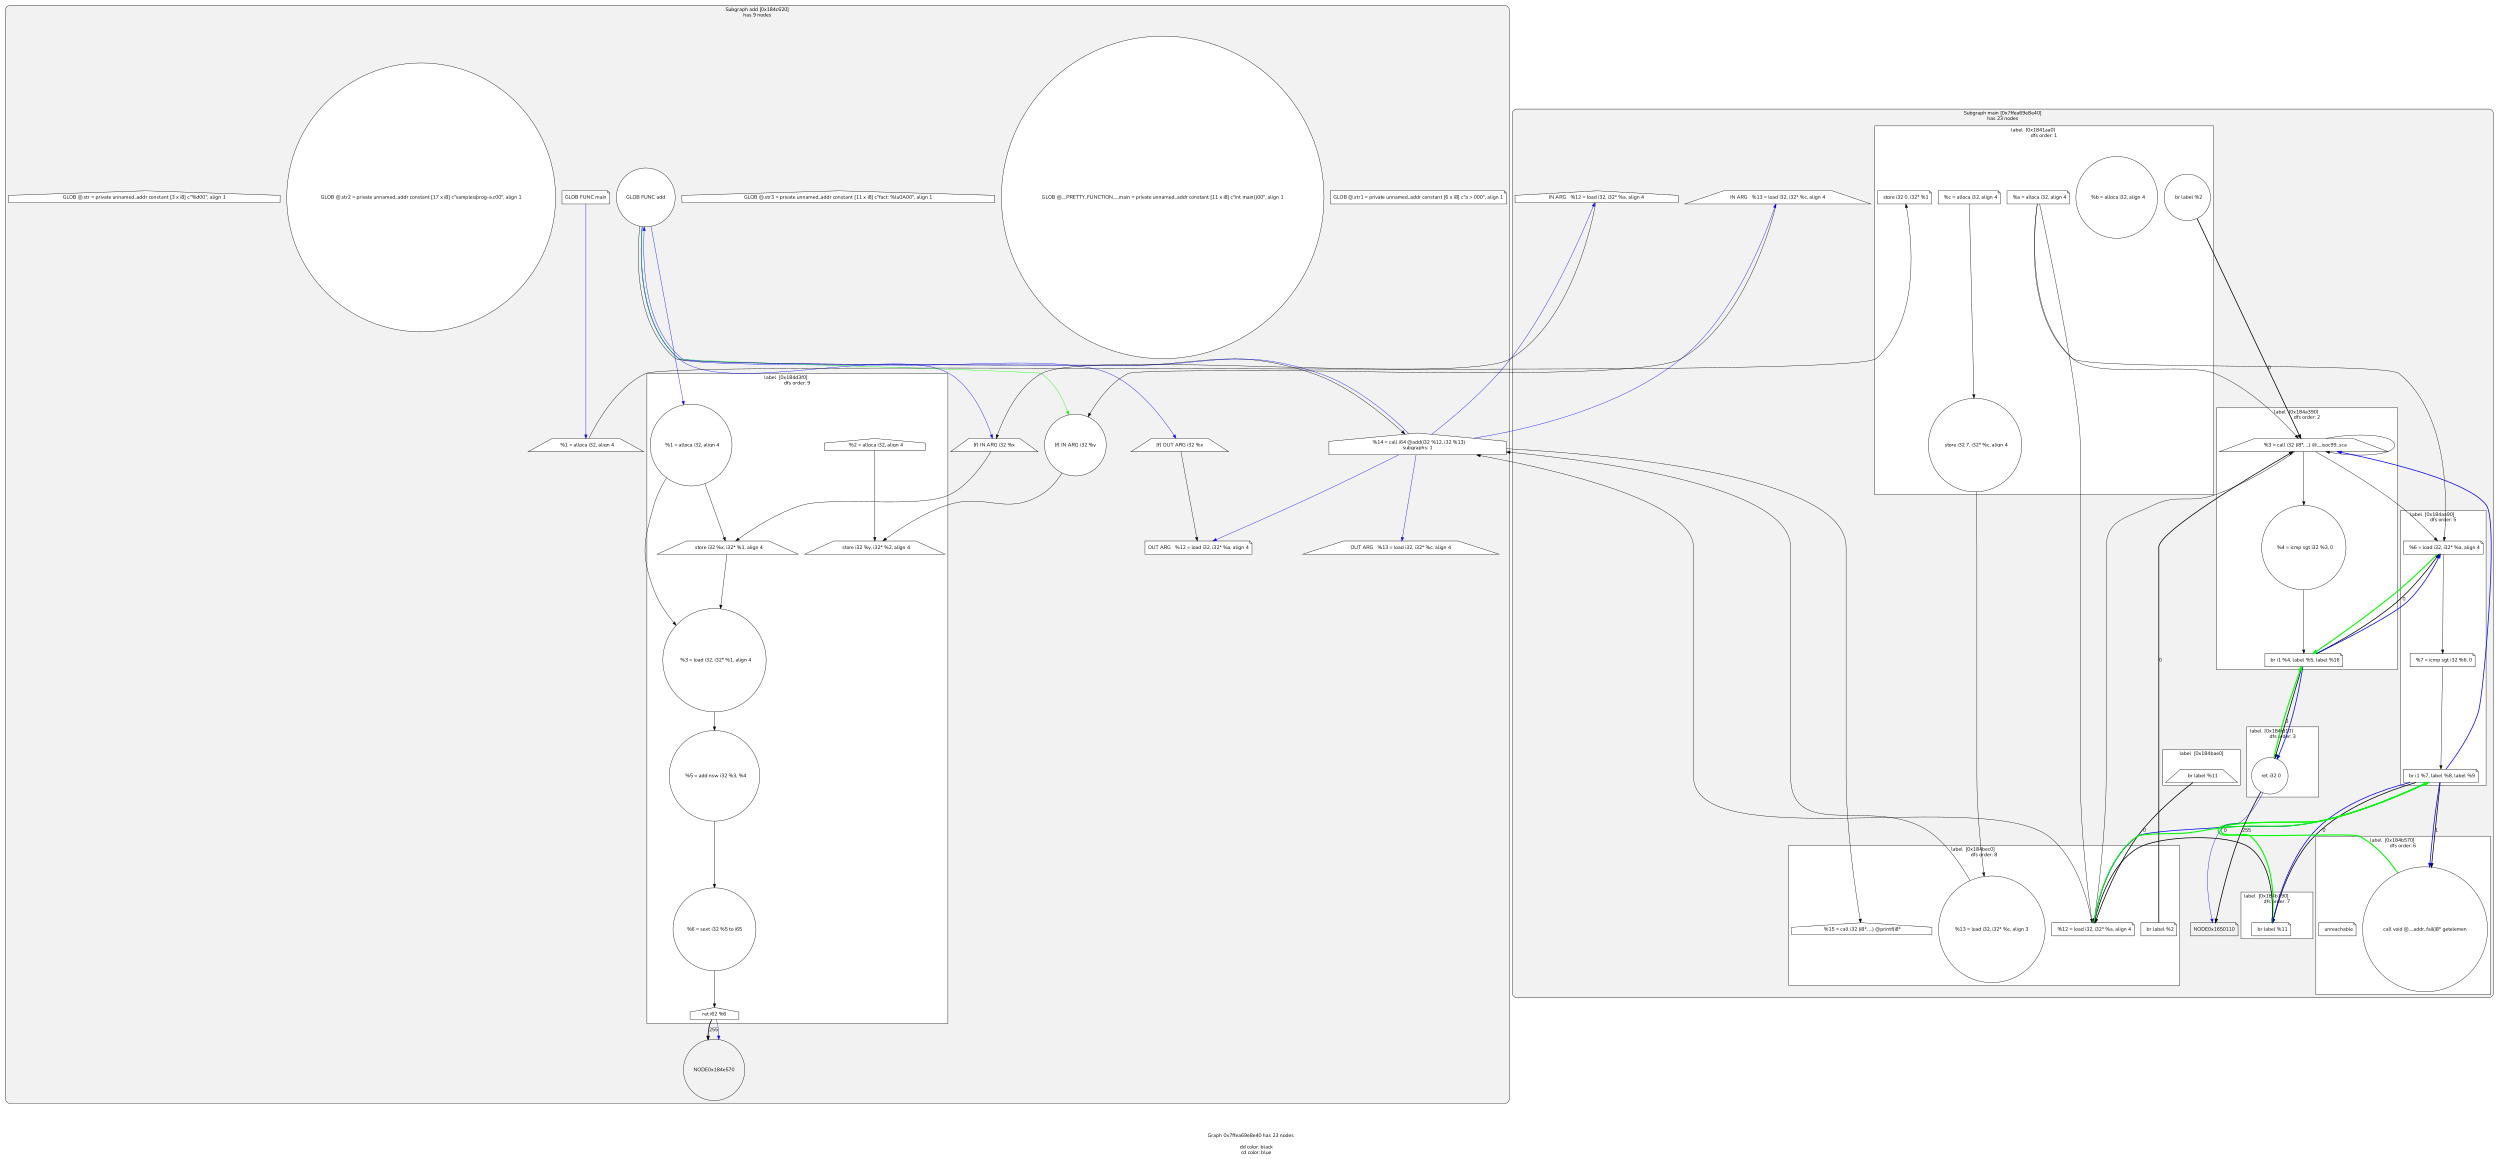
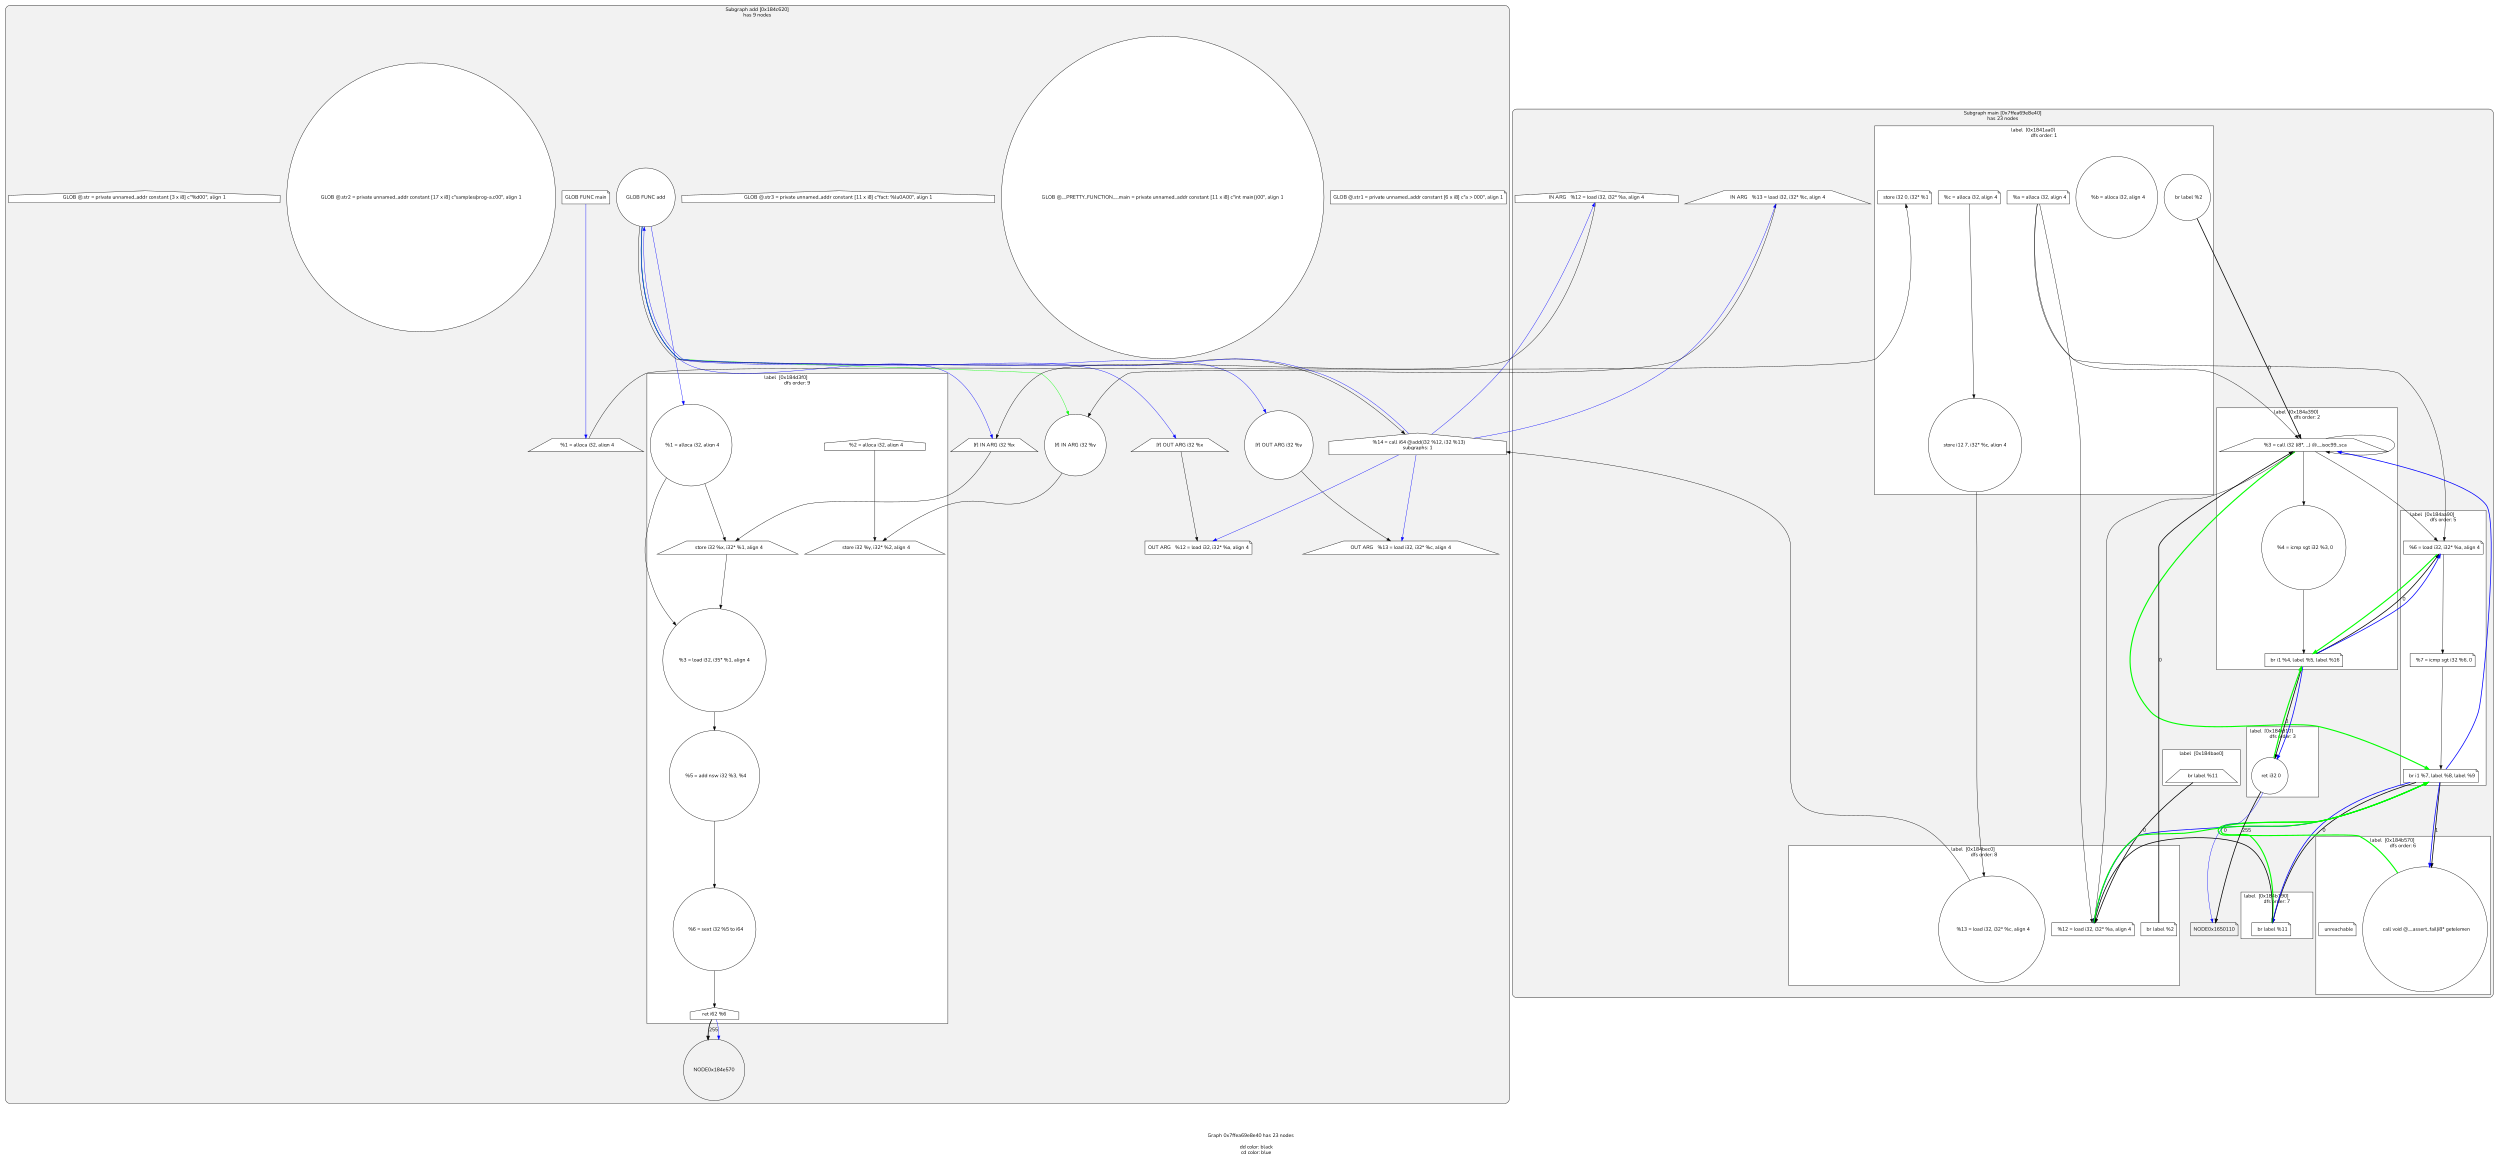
node "[f] OUT ARG i32 %y": added
node "store i32 7, i32* %c, align 4": label "store i32 7, i32* %c, align 4" -> "store i12 7, i32* %c, align 4"
node "%3 = load i32, i32* %1, align 4": label "%3 = load i32, i32* %1, align 4" -> "%3 = load i32, i35* %1, align 4"
edge "%3 = call i32 (i8*, ...) @__isoc99_sca" -> "br i1 %7, label %8, label %9": added
edge "%12 = load i32, i32* %a, align 4" -> "%14 = call i64 @add(i32 %12, i32 %13) subgraphs: 1": removed
node "%6 = sext i32 %5 to i65": label "%6 = sext i32 %5 to i65" -> "%6 = sext i32 %5 to i64"
node "%15 = call i32 (i8*, ...) @printf(i8*": removed
node "%13 = load i32, i32* %c, align 3": label "%13 = load i32, i32* %c, align 3" -> "%13 = load i32, i32* %c, align 4"
node "call void @__addr_fail(i8* getelemen": label "call void @__addr_fail(i8* getelemen" -> "call void @__assert_fail(i8* getelemen"
